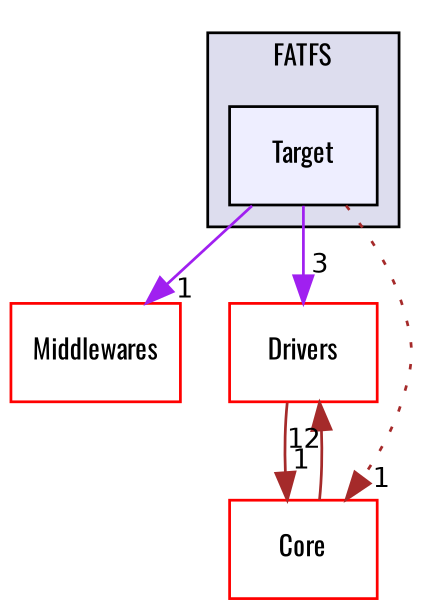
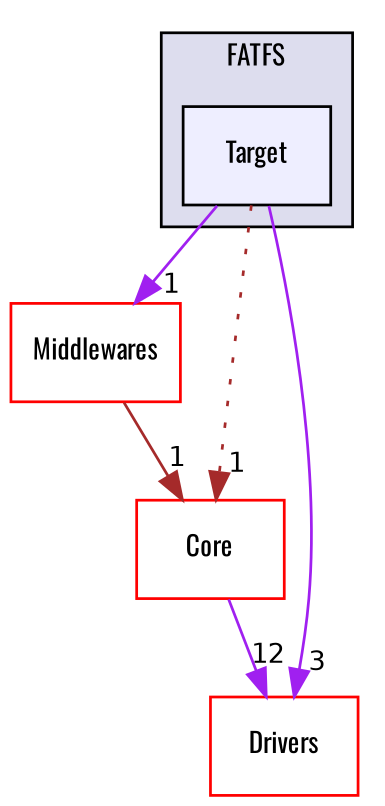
edge "Drivers" -> "Core": now "Middlewares" -> "Core"
edge "Core" -> "Drivers": color brown -> purple
